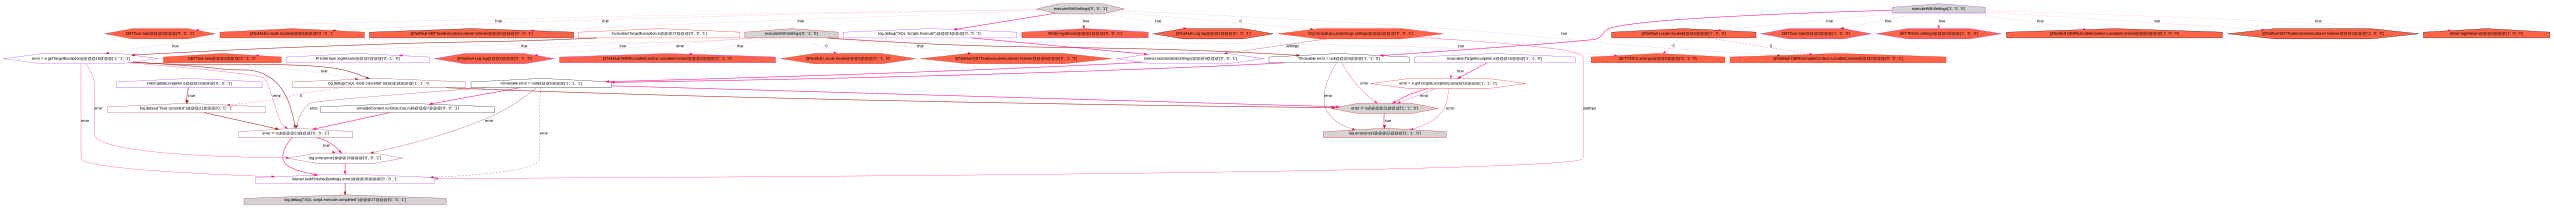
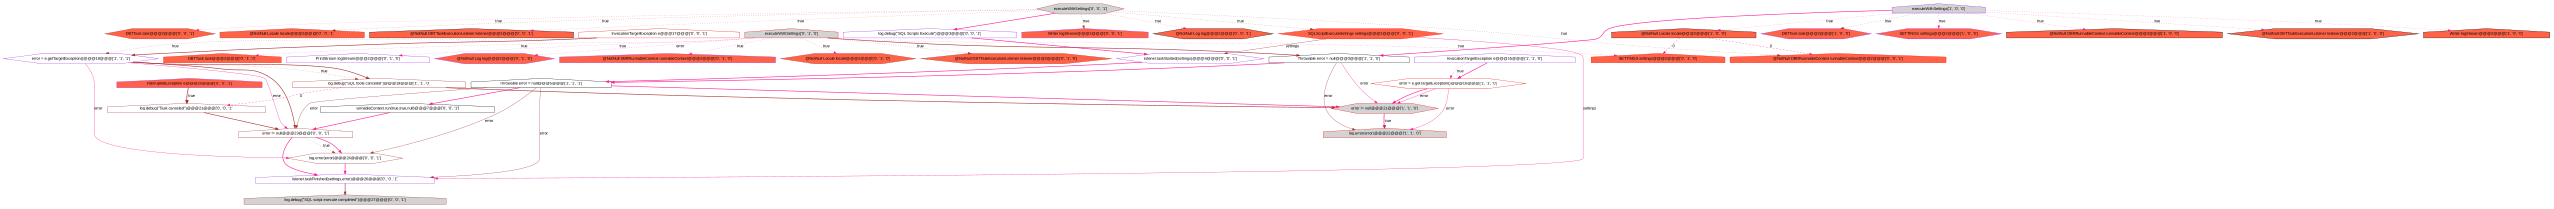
edge "executeWithSettings['0', '0', '1']" -> "SQLScriptExecuteSettings settings@@@2@@@['0', '0', '1']": label "0" -> "true"
edge "executeWithSettings['0', '1', '0']" -> "@NotNull Locale locale@@@2@@@['0', '1', '0']": label "0" -> "true"
node "InterruptedException e@@@20@@@['0', '0', '1']": fillcolor white -> tomato
edge "error = e.getTargetException()@@@18@@@['1', '1', '1']" -> "listener.taskFinished(settings,error)@@@26@@@['0', '0', '1']": removed, label "error"
edge "Throwable error = null@@@5@@@['1', '1', '1']" -> "listener.taskFinished(settings,error)@@@26@@@['0', '0', '1']": style dashed -> solid
